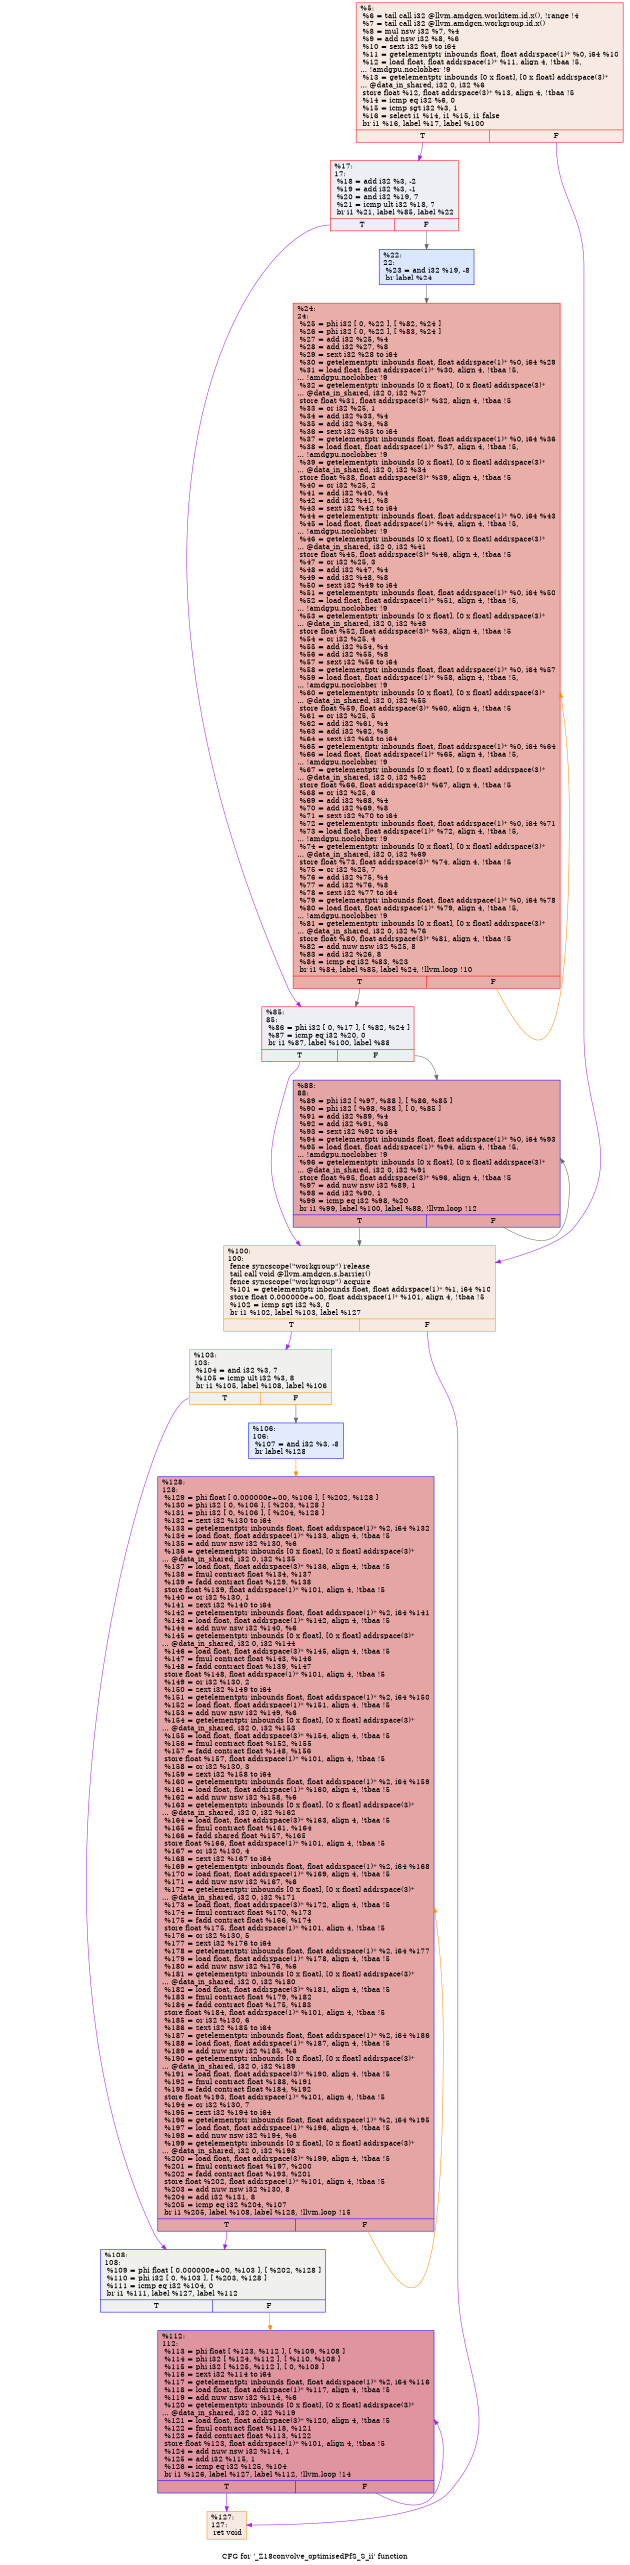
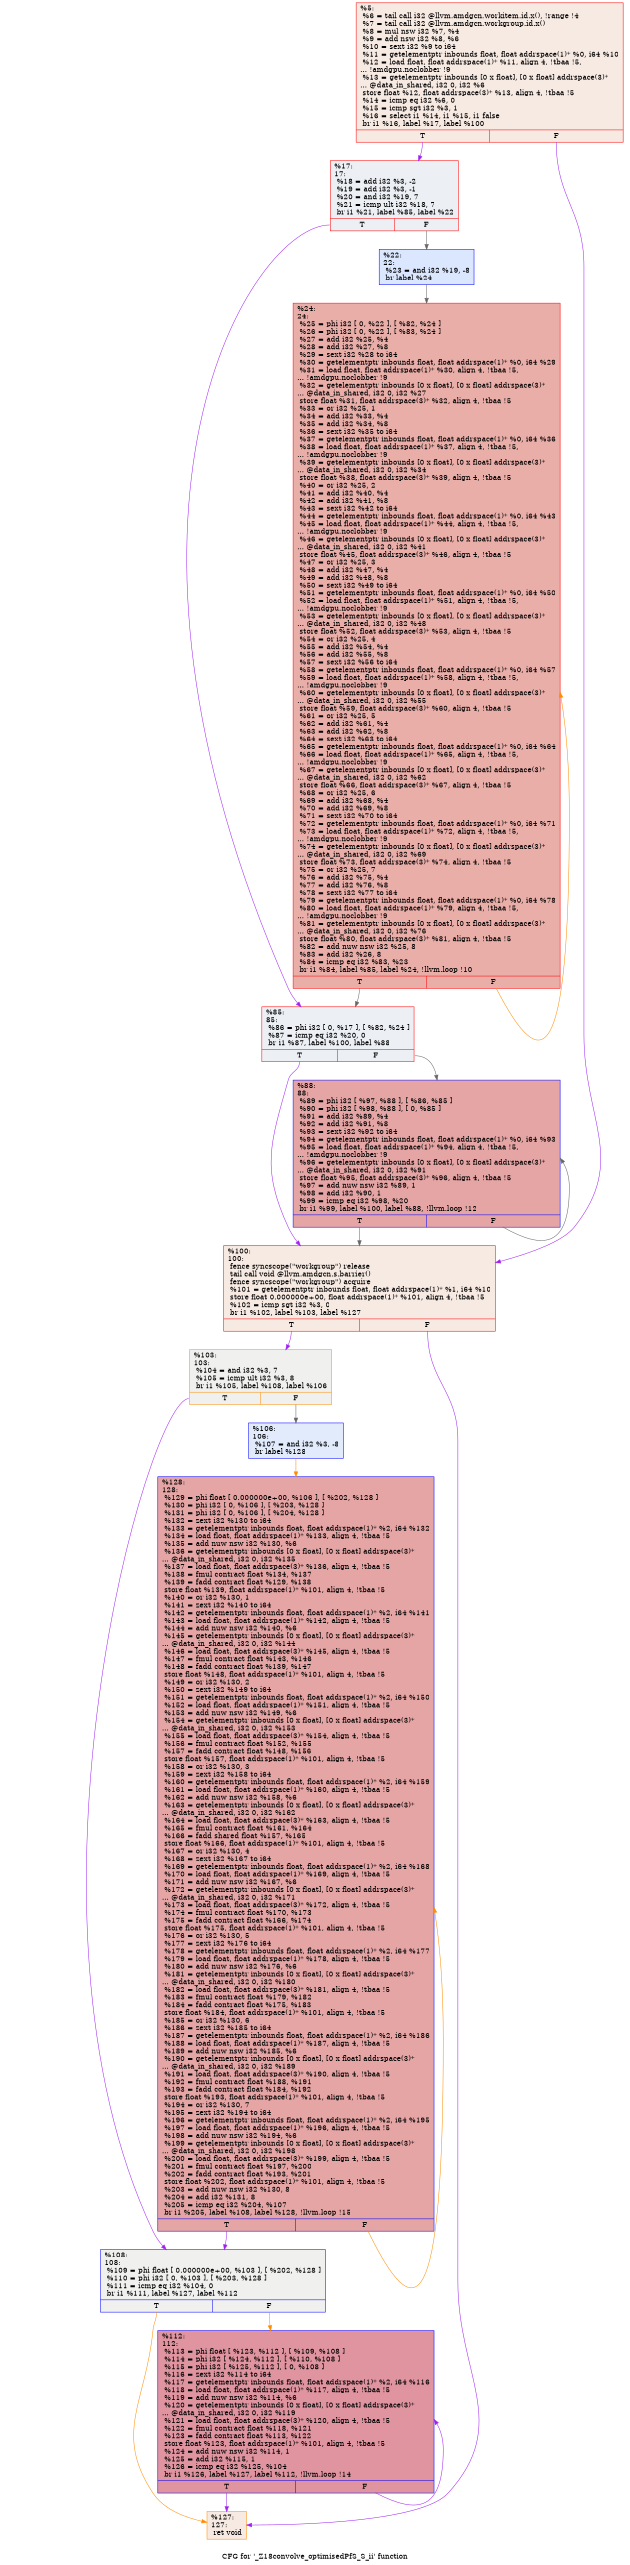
node "%100:": color darkorange -> red
edge "%108:" -> "%127:": added
